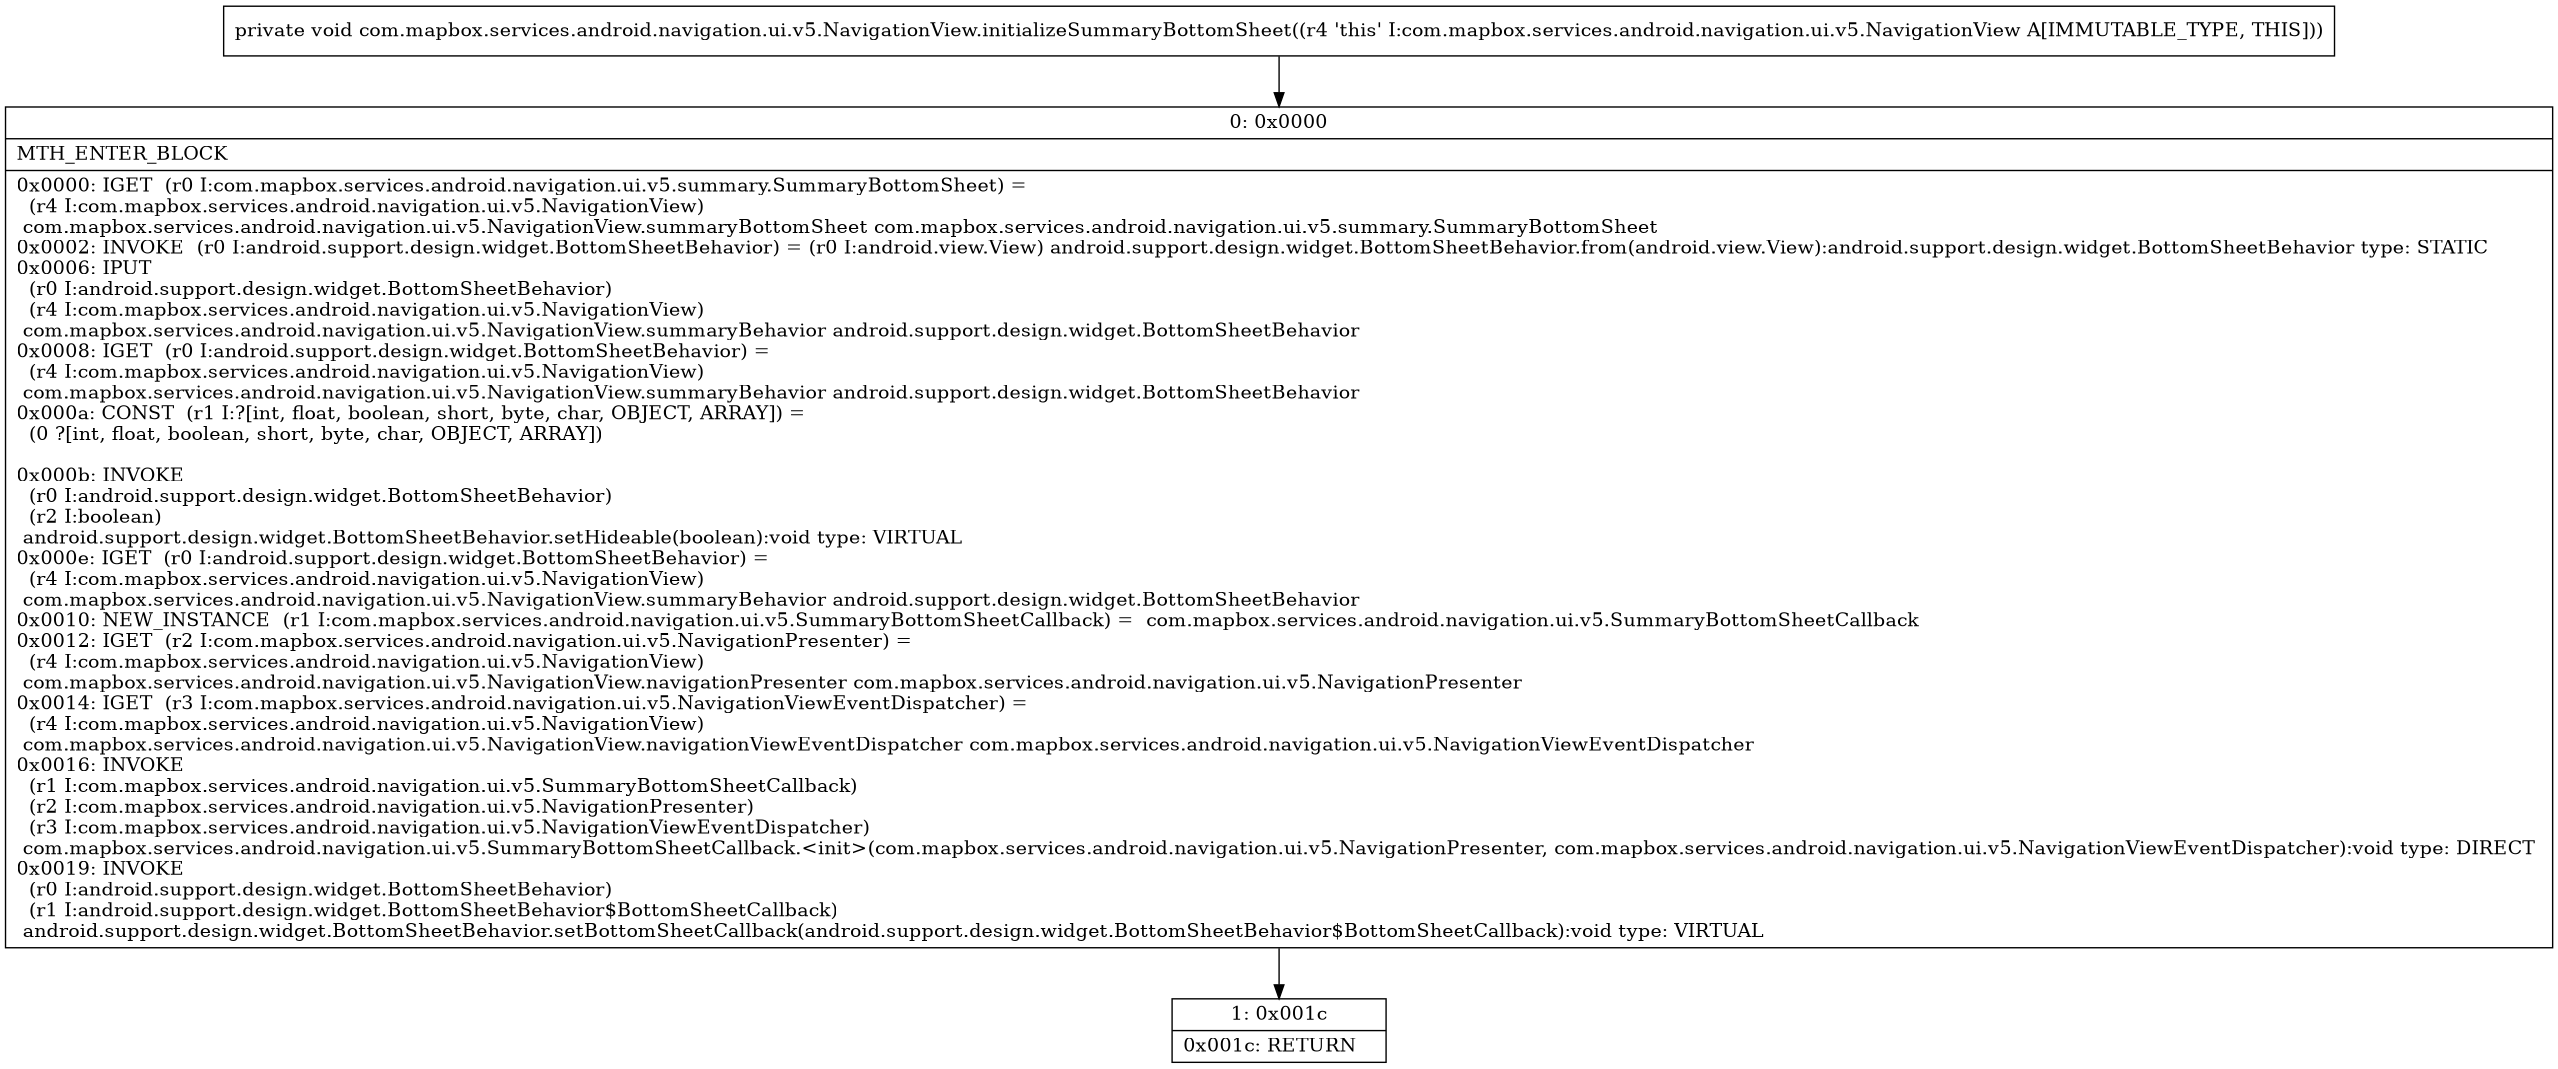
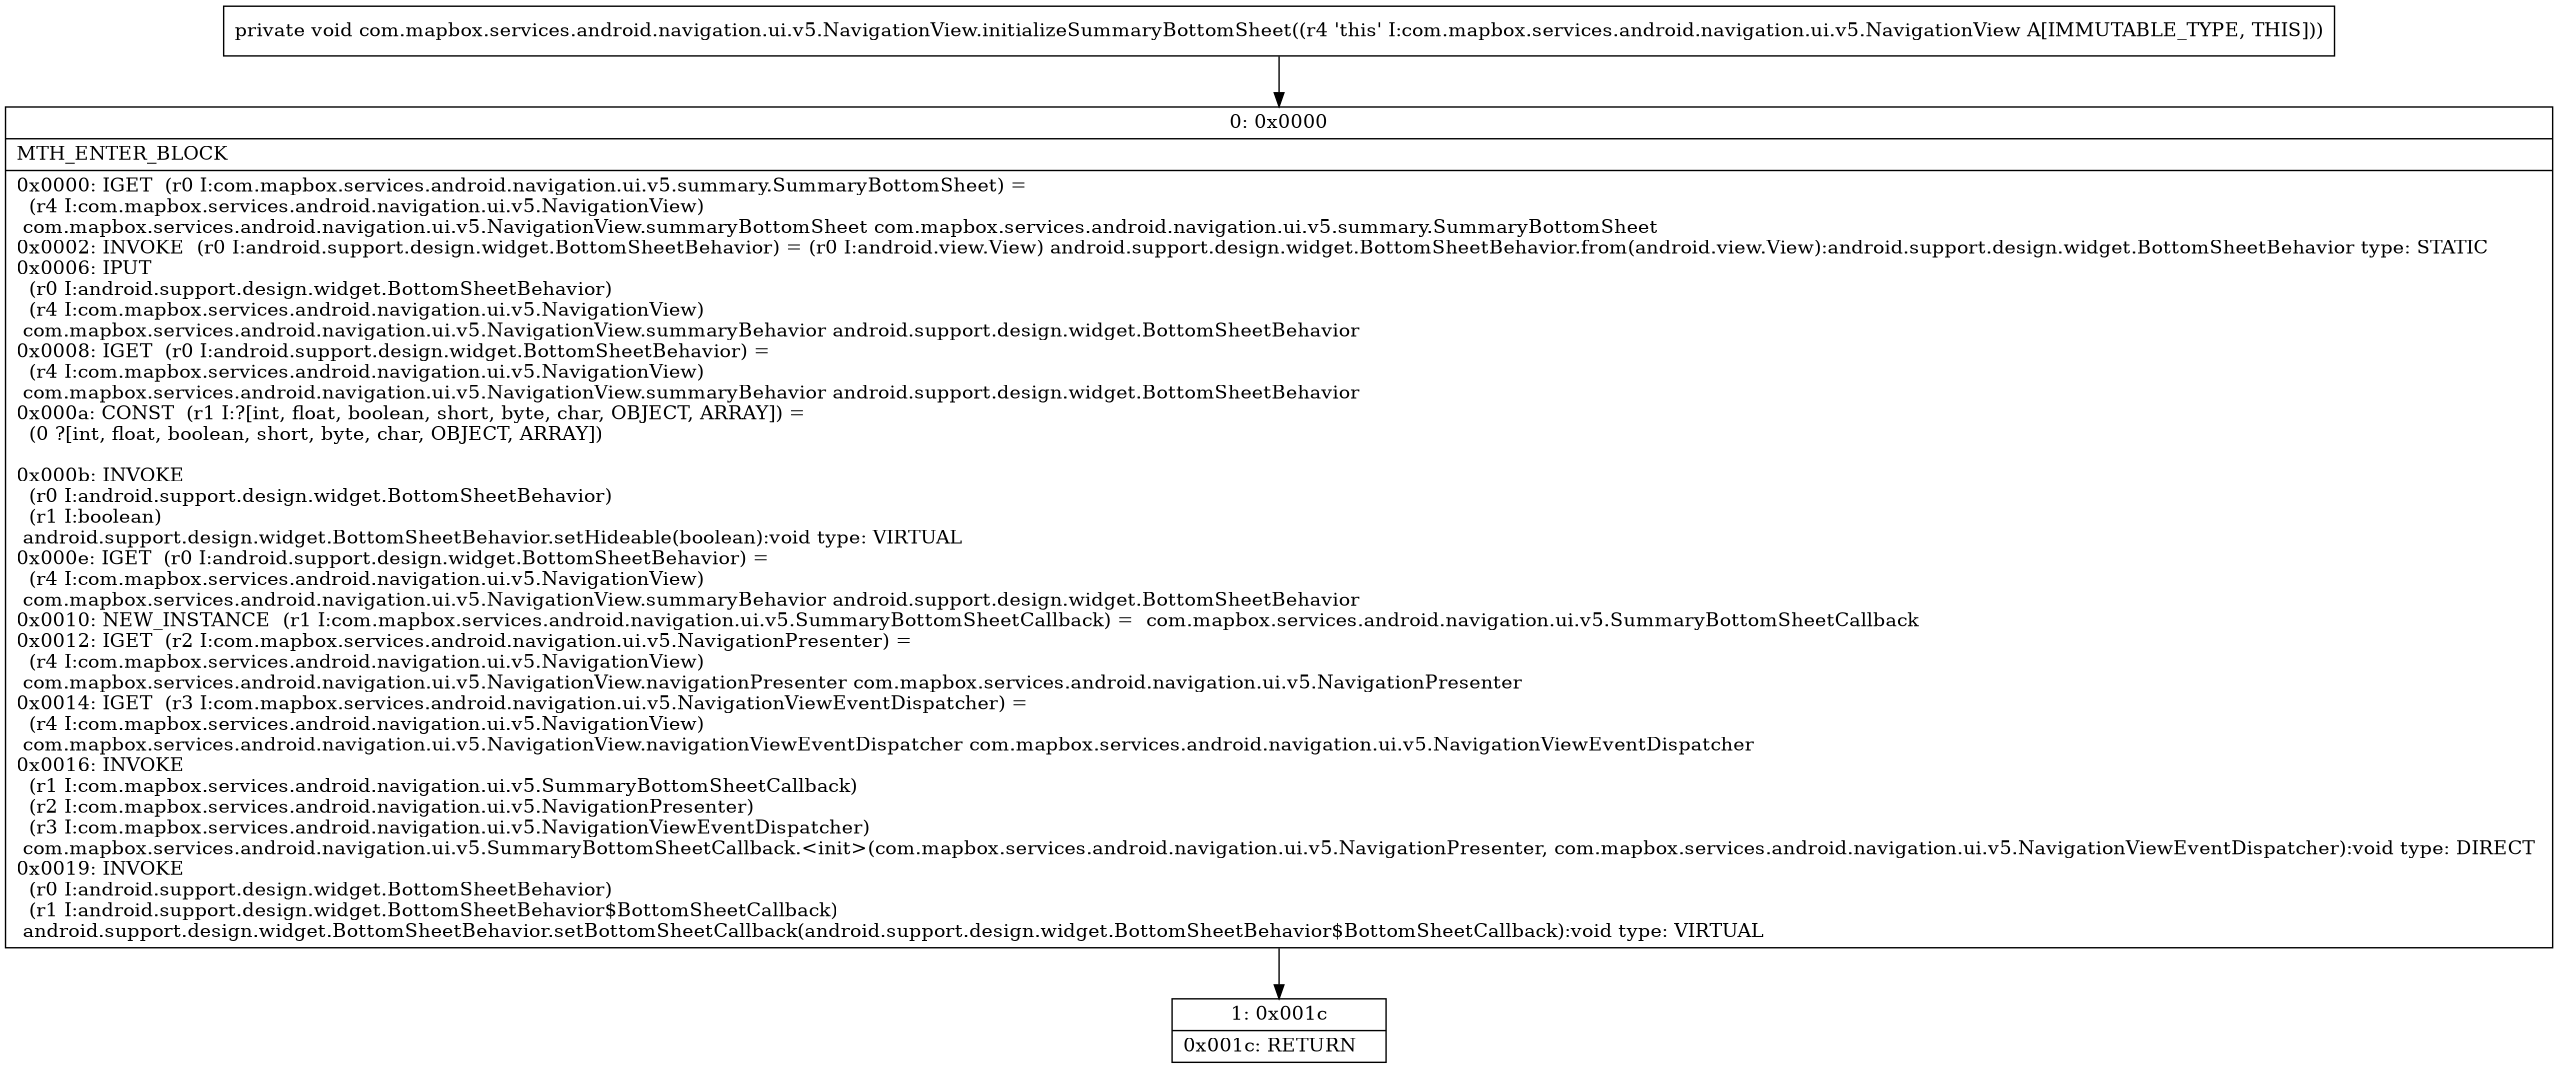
node "0: 0x0000": text "(r2 I:boolean)" -> "(r1 I:boolean)"
